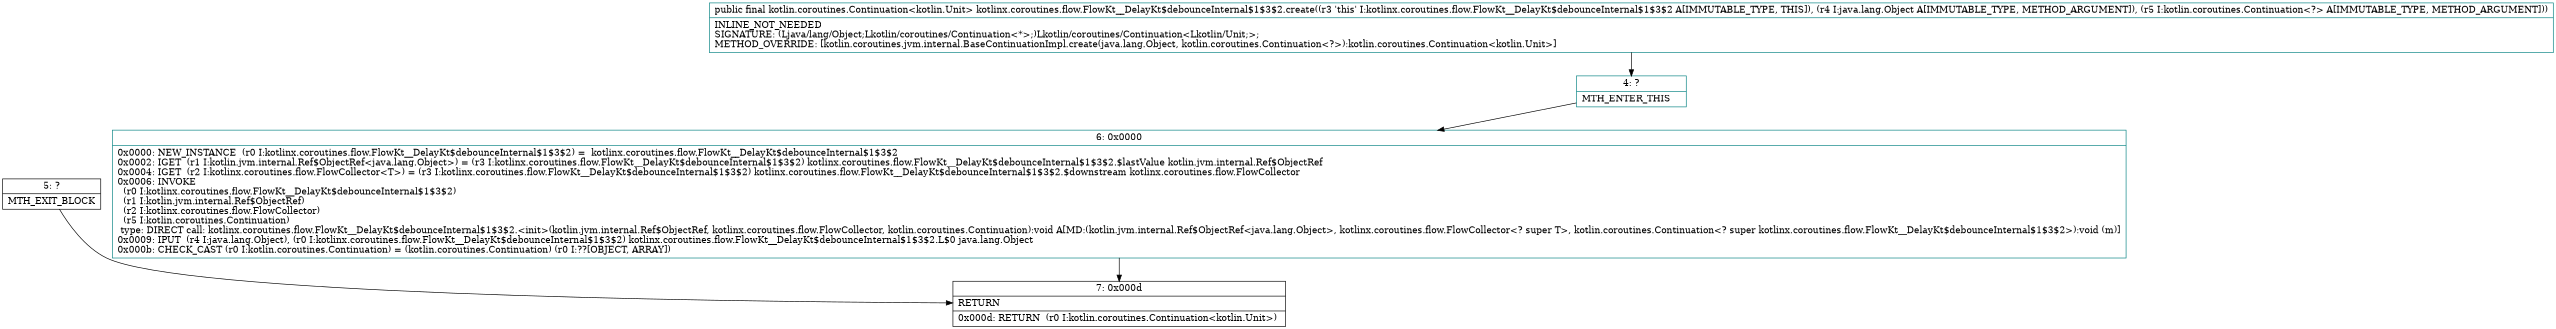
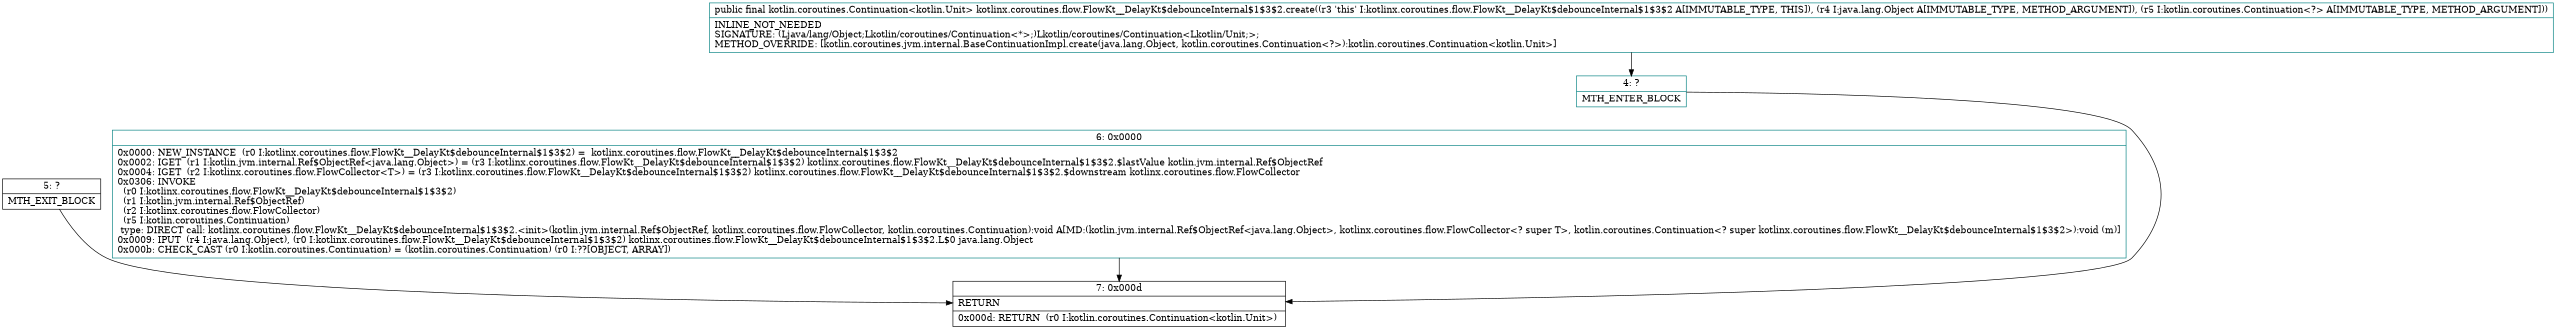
node "4: ?": text "MTH_ENTER_THIS" -> "MTH_ENTER_BLOCK"
edge "4: ?" -> "6: 0x0000": now "4: ?" -> "7: 0x000d"
node "6: 0x0000": text "0x0006: INVOKE" -> "0x0306: INVOKE"
